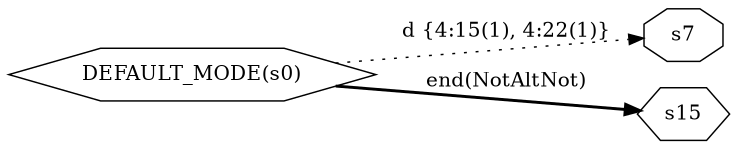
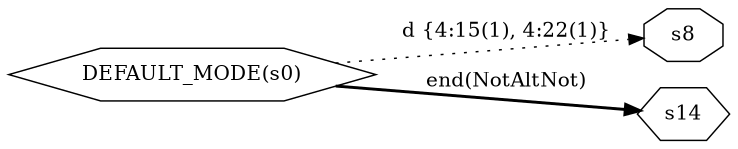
node "s7": label "s7" -> "s8"
node "s15": label "s15" -> "s14"
